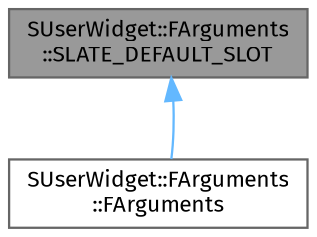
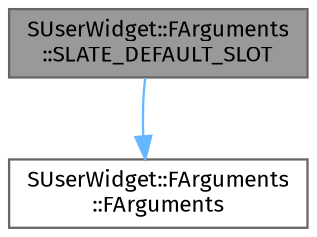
edge "SUserWidget::FArguments ::FArguments" -> "SUserWidget::FArguments ::SLATE_DEFAULT_SLOT": reversed
